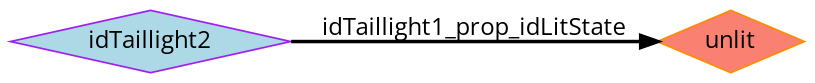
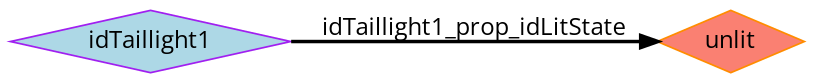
node "idTaillight2": label "idTaillight2" -> "idTaillight1"
